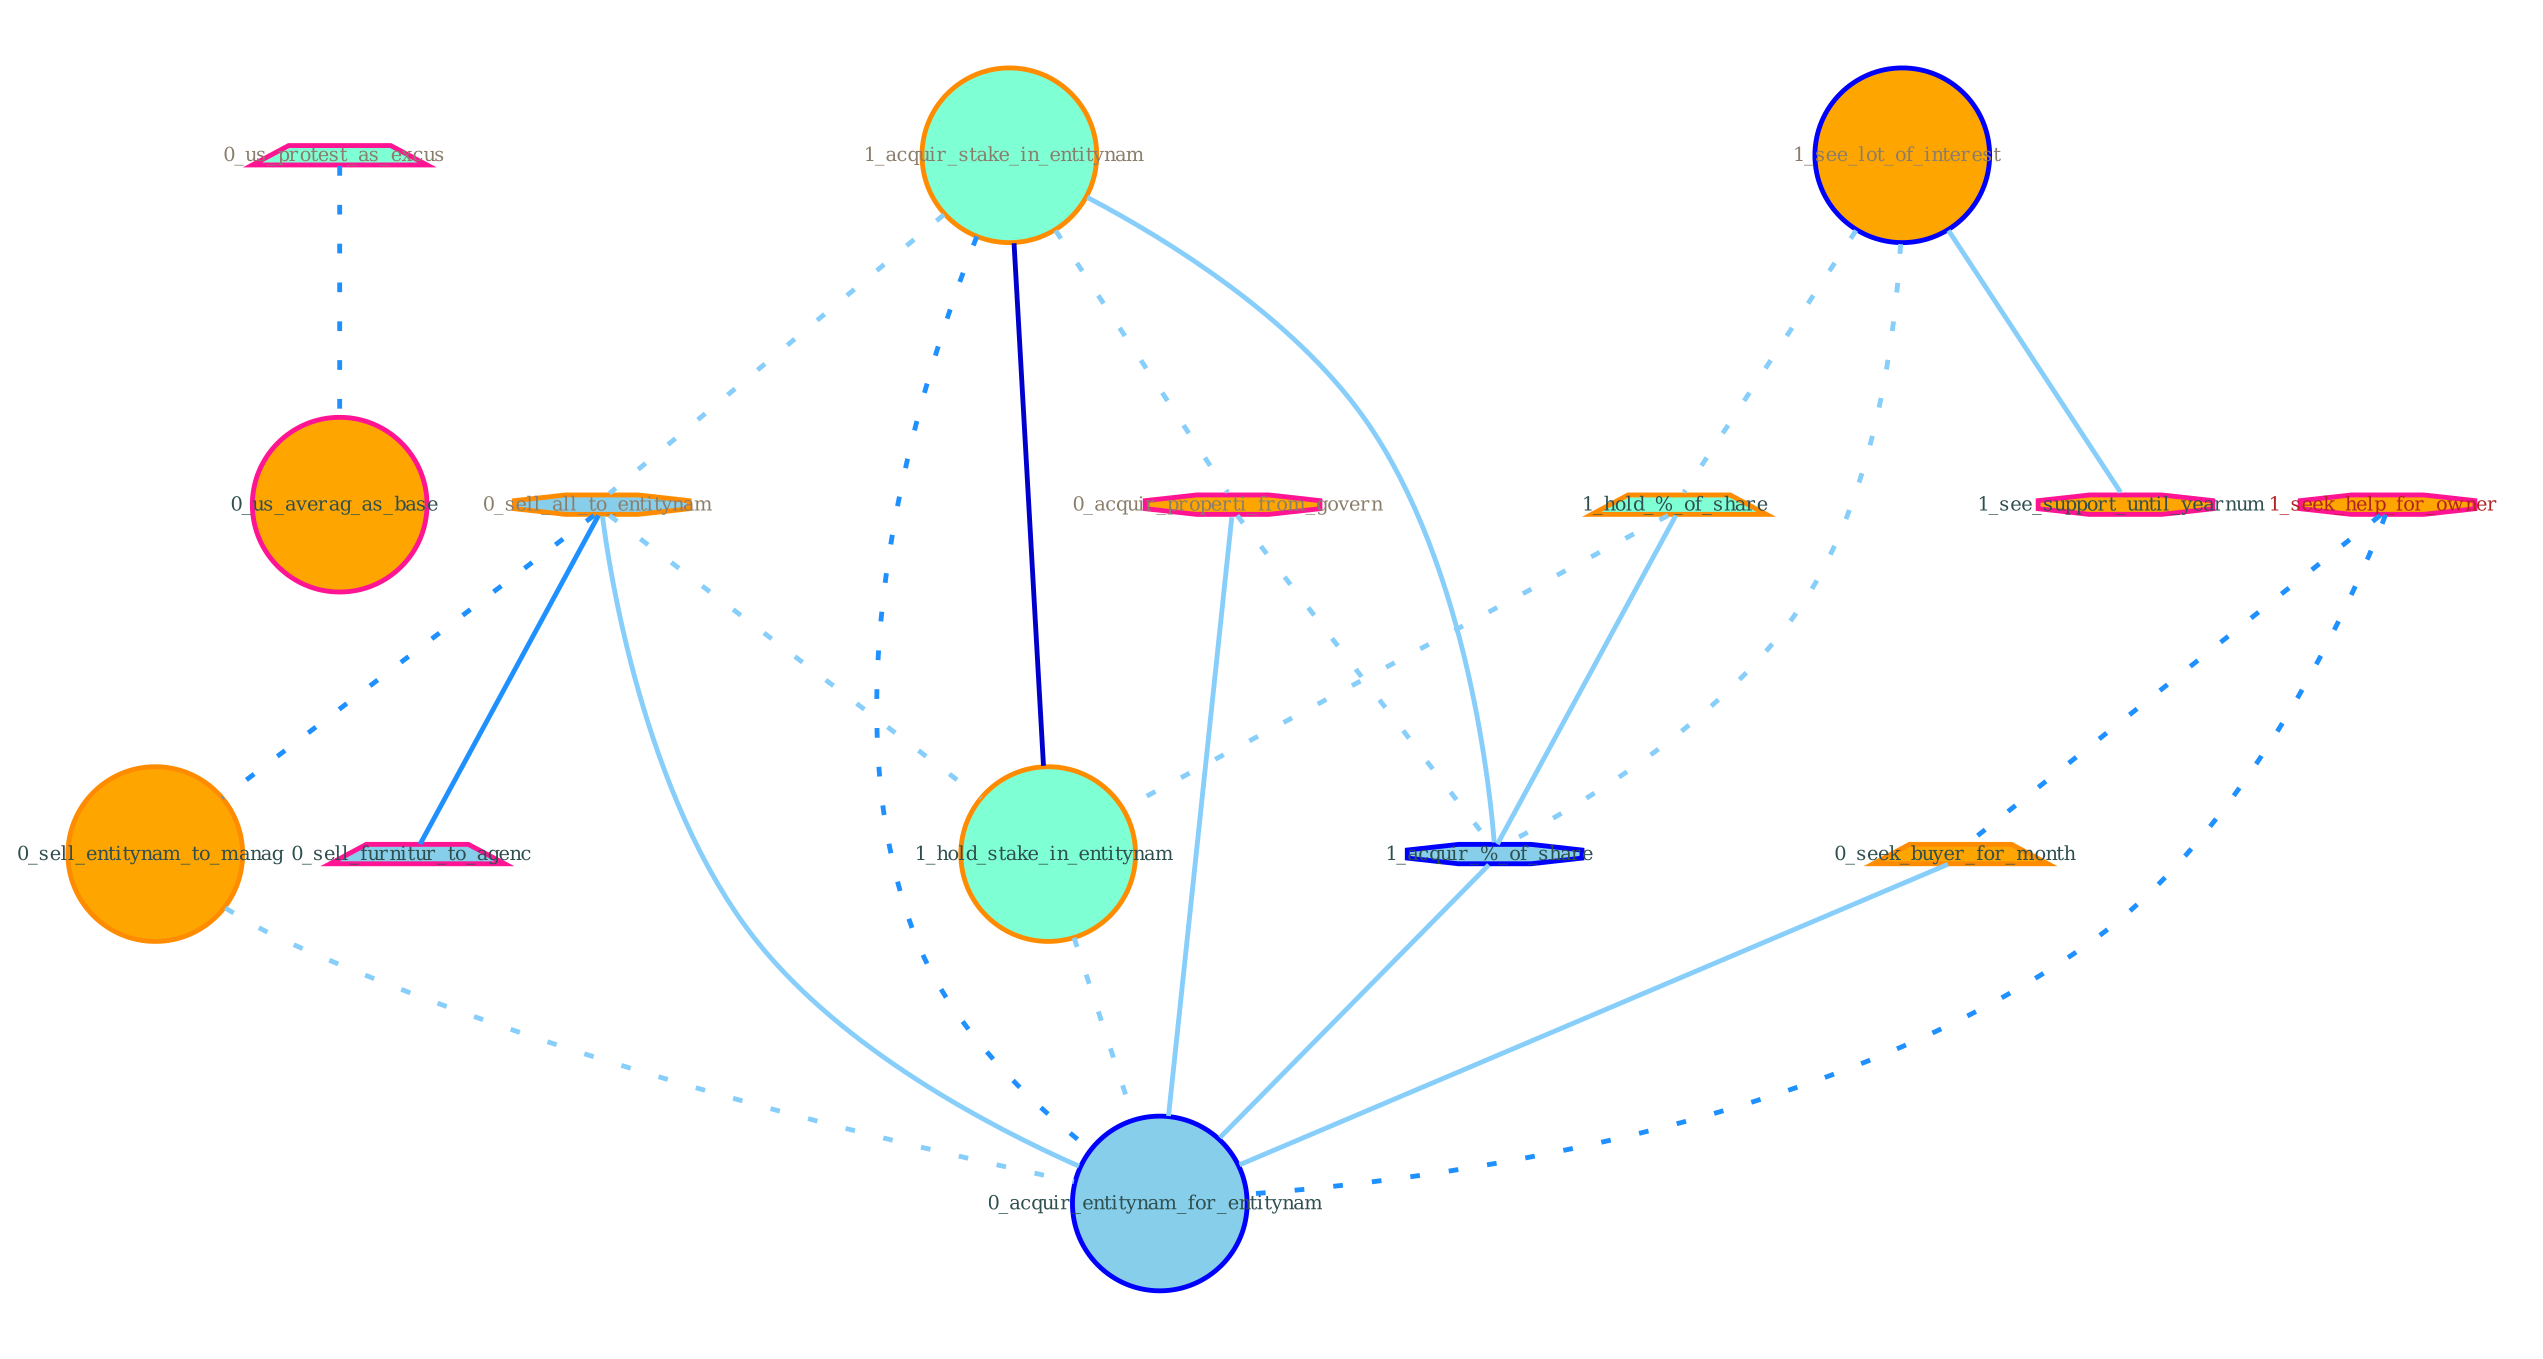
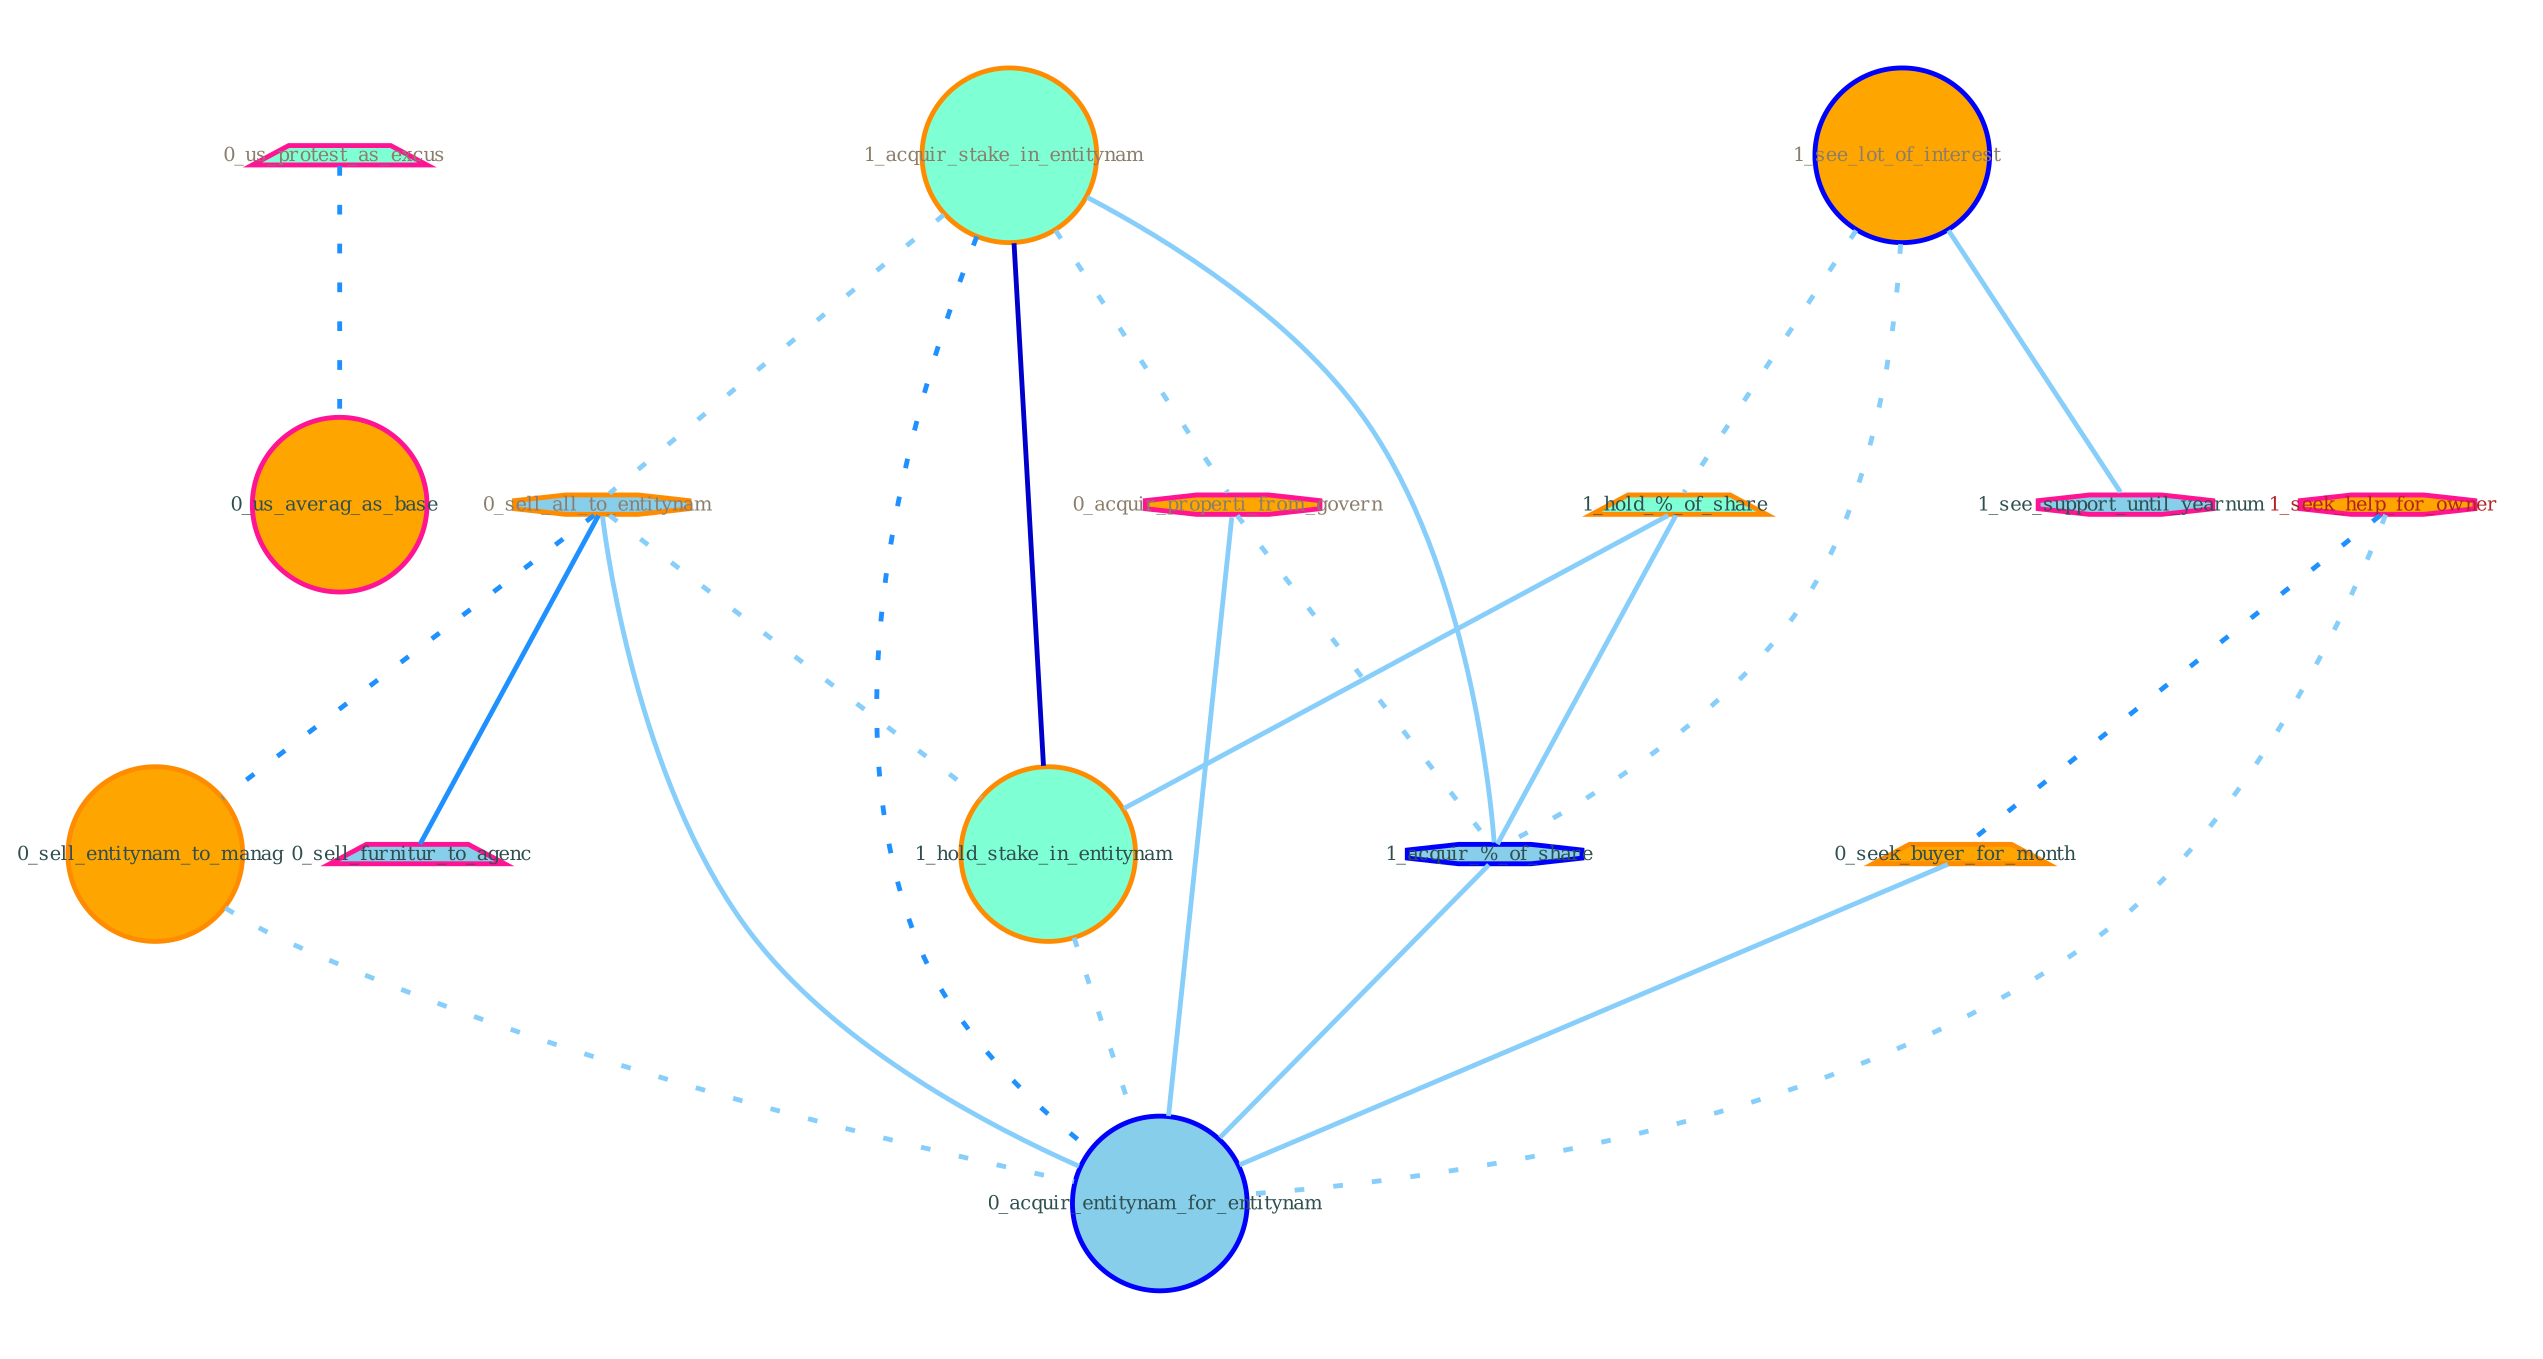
node "1_see_support_until_yearnum": fillcolor orange -> skyblue
edge "1_hold_%_of_share" -- "1_hold_stake_in_entitynam": style dotted -> solid
edge "1_seek_help_for_owner" -- "0_acquir_entitynam_for_entitynam": color #1e90ff -> #87cefa
